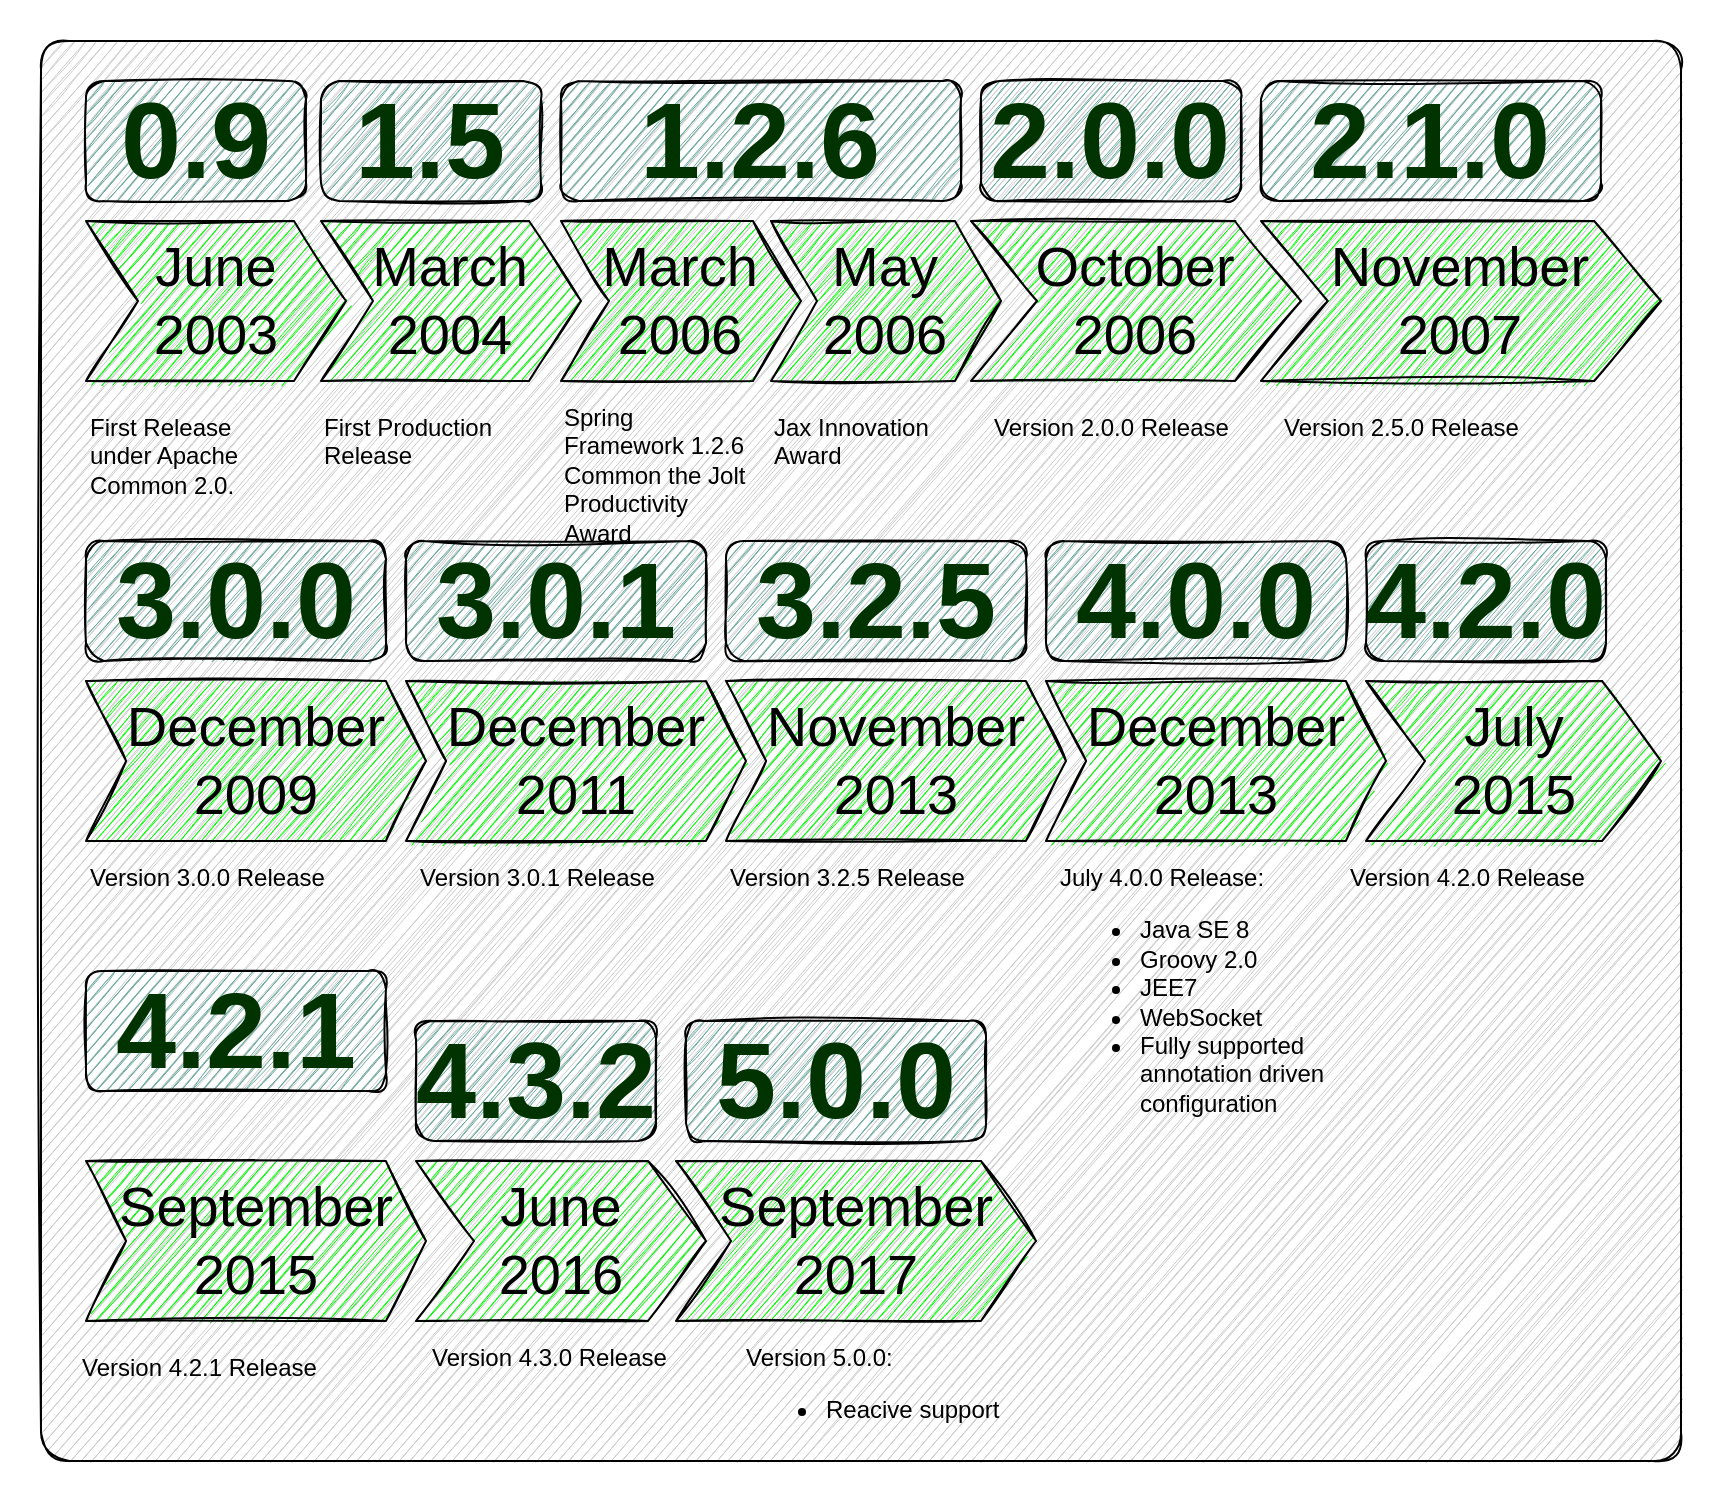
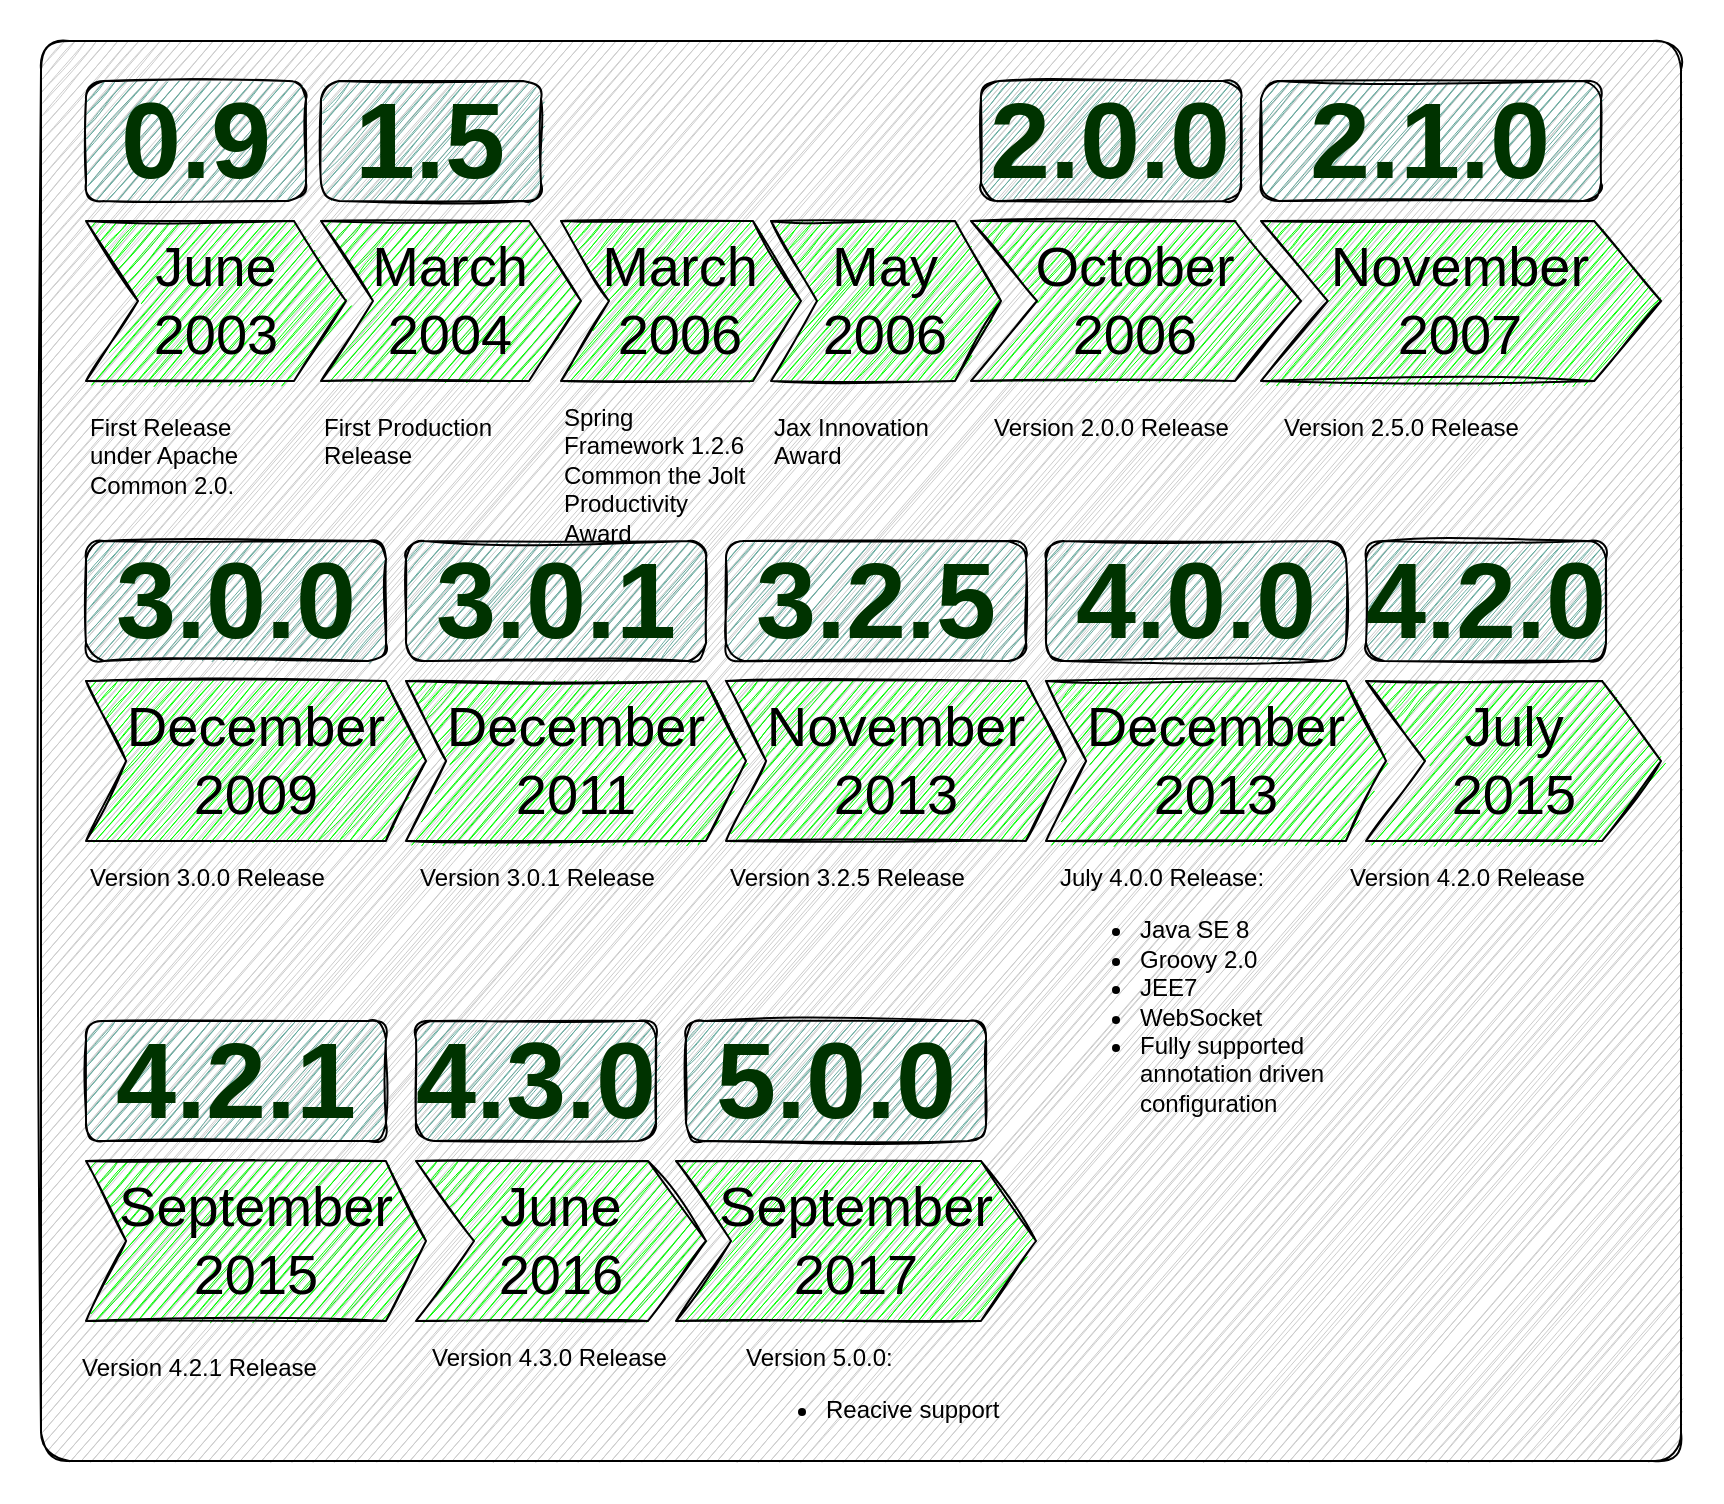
node "1.2.6": removed
node "4.2.1": moved (236, 1031) -> (236, 1081)
node "4.3.2": label "4.3.2" -> "4.3.0"
